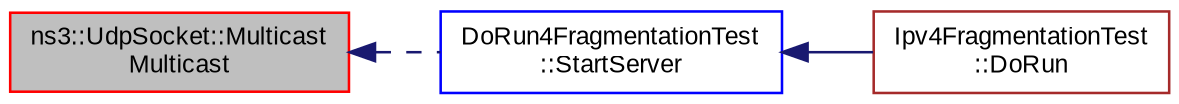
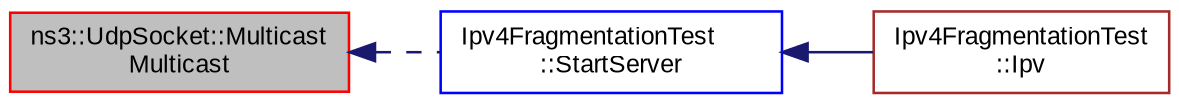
node "DoRun4FragmentationTest ::StartServer": label "DoRun4FragmentationTest ::StartServer" -> "Ipv4FragmentationTest ::StartServer"
node "Ipv4FragmentationTest ::DoRun": label "Ipv4FragmentationTest ::DoRun" -> "Ipv4FragmentationTest ::Ipv"
